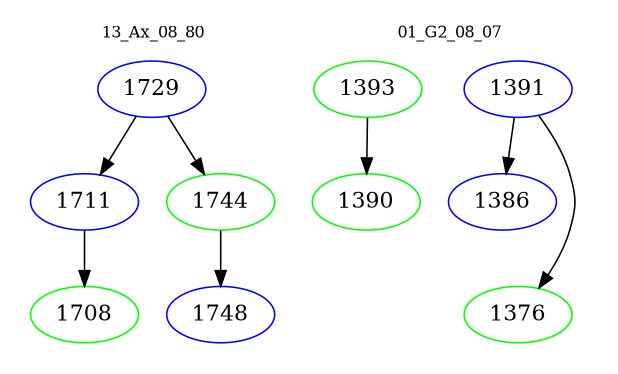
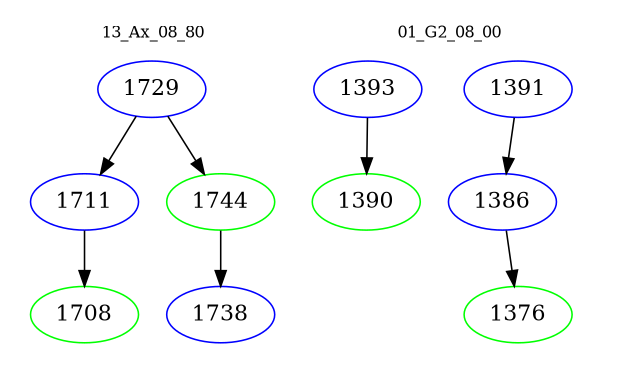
cluster "01_G2_08_07": label "01_G2_08_07" -> "01_G2_08_00"
node "1393": color green -> blue
edge "1391" -> "1376": now "1386" -> "1376"
node "1748": label "1748" -> "1738"
